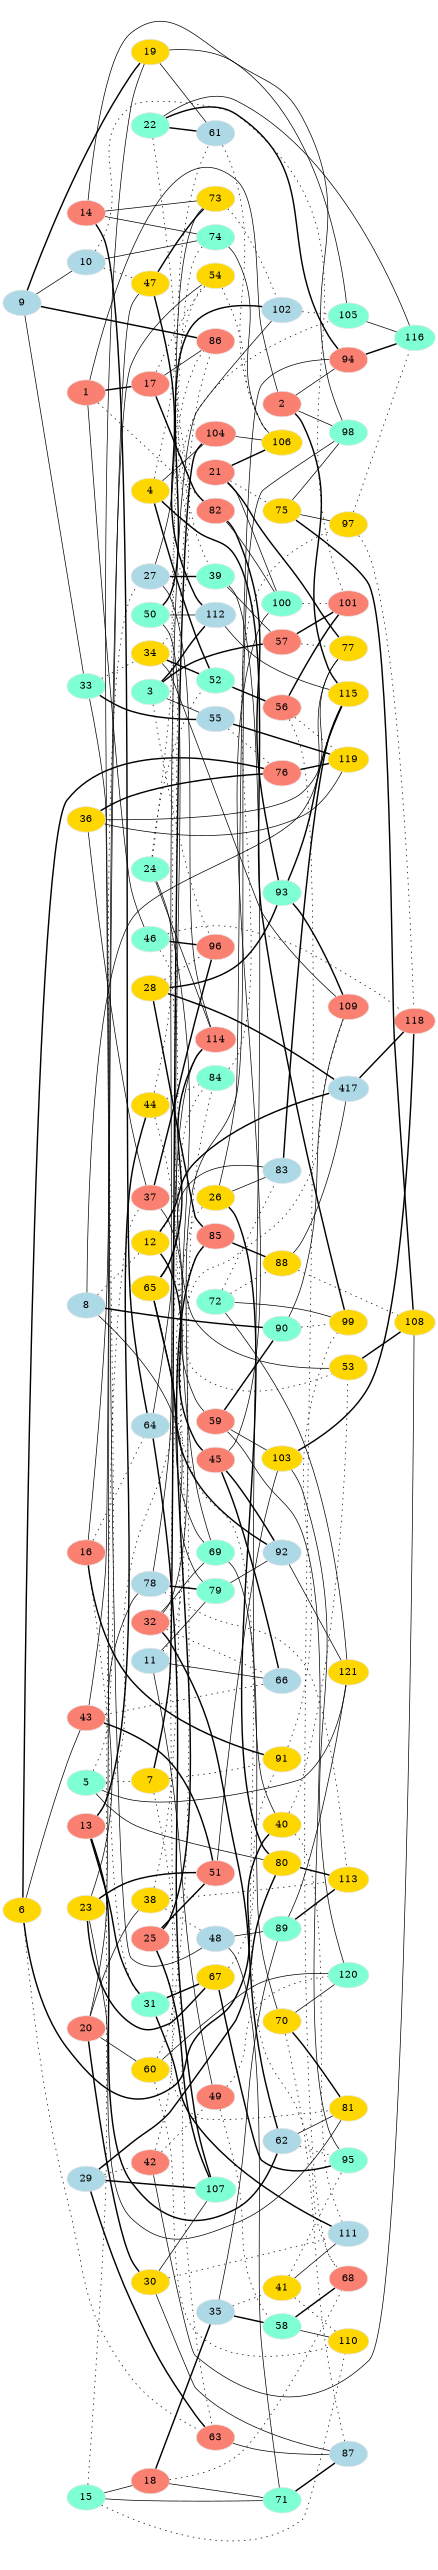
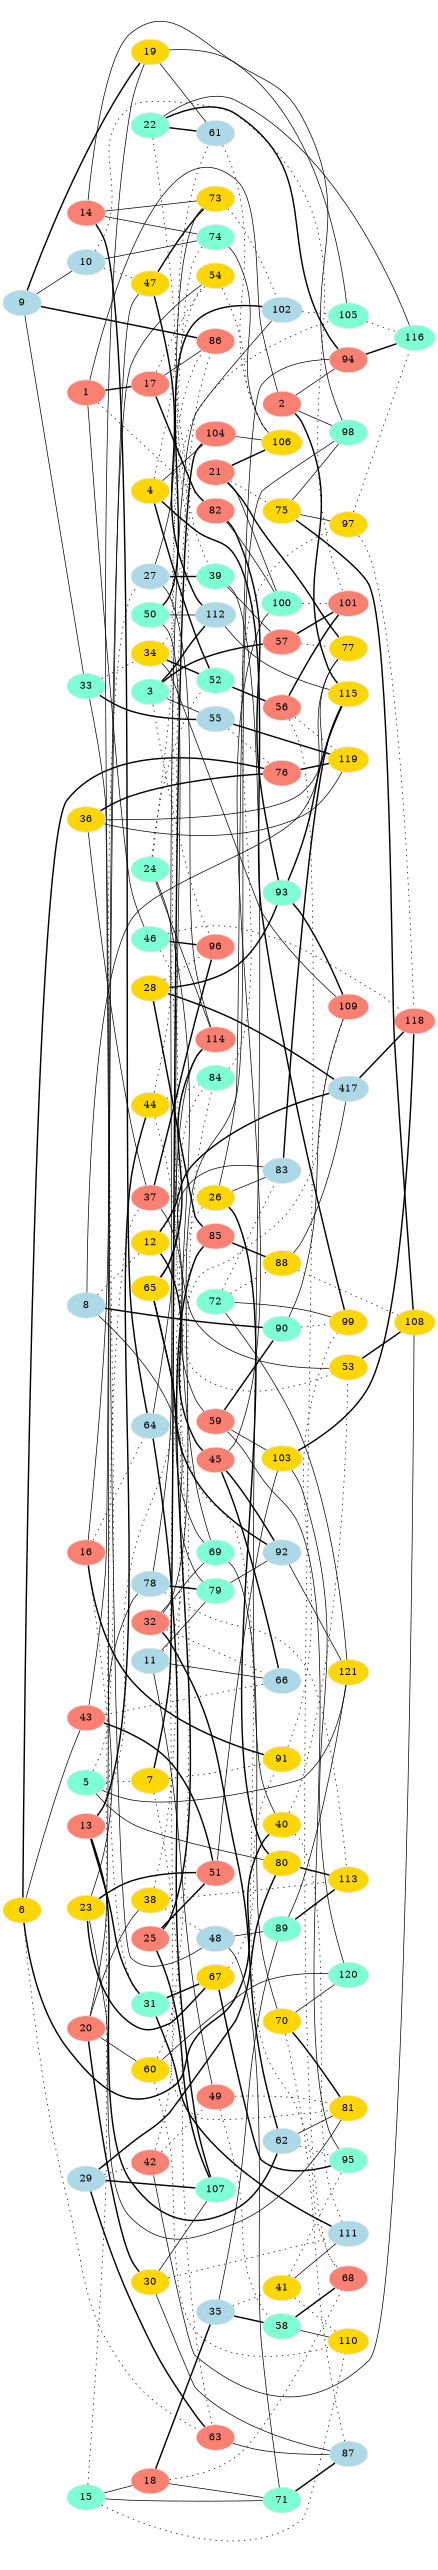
edge "105" -- "116": style solid -> dotted
edge "120" -- "49": now "81" -- "49"
